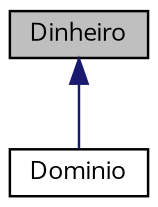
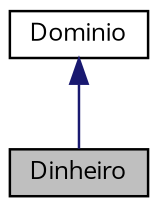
edge "Dominio" -> "Dinheiro": reversed
